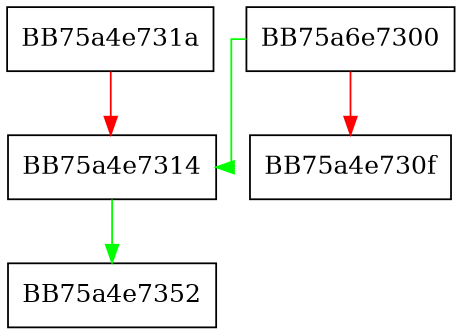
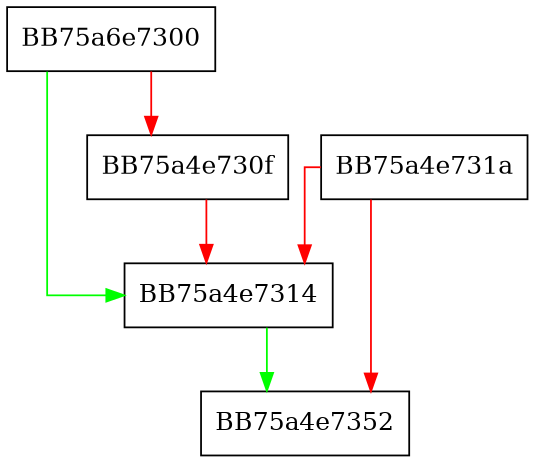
edge "BB75a4e730f" -> "BB75a4e7314": added
edge "BB75a4e731a" -> "BB75a4e7352": added
